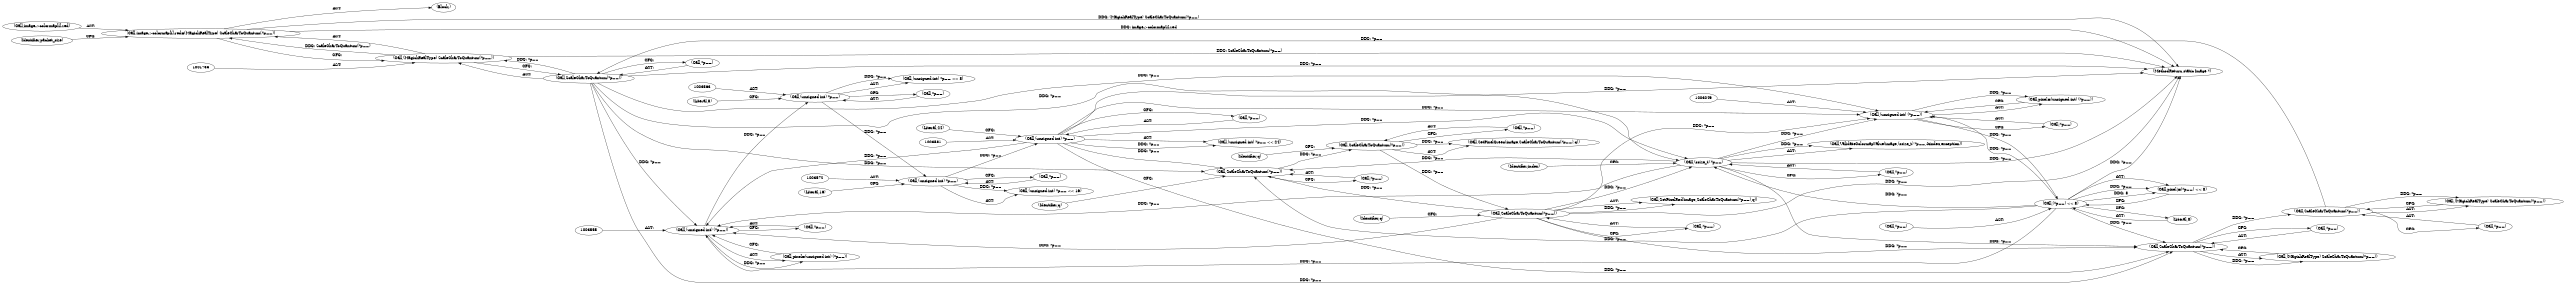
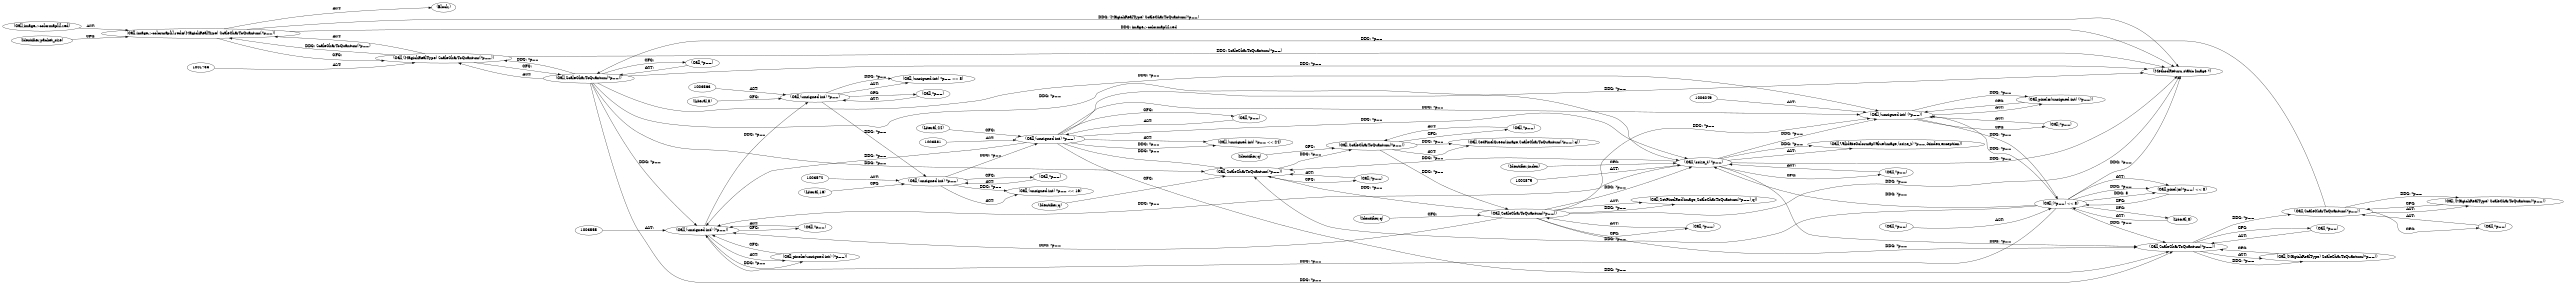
node "1002875": added
